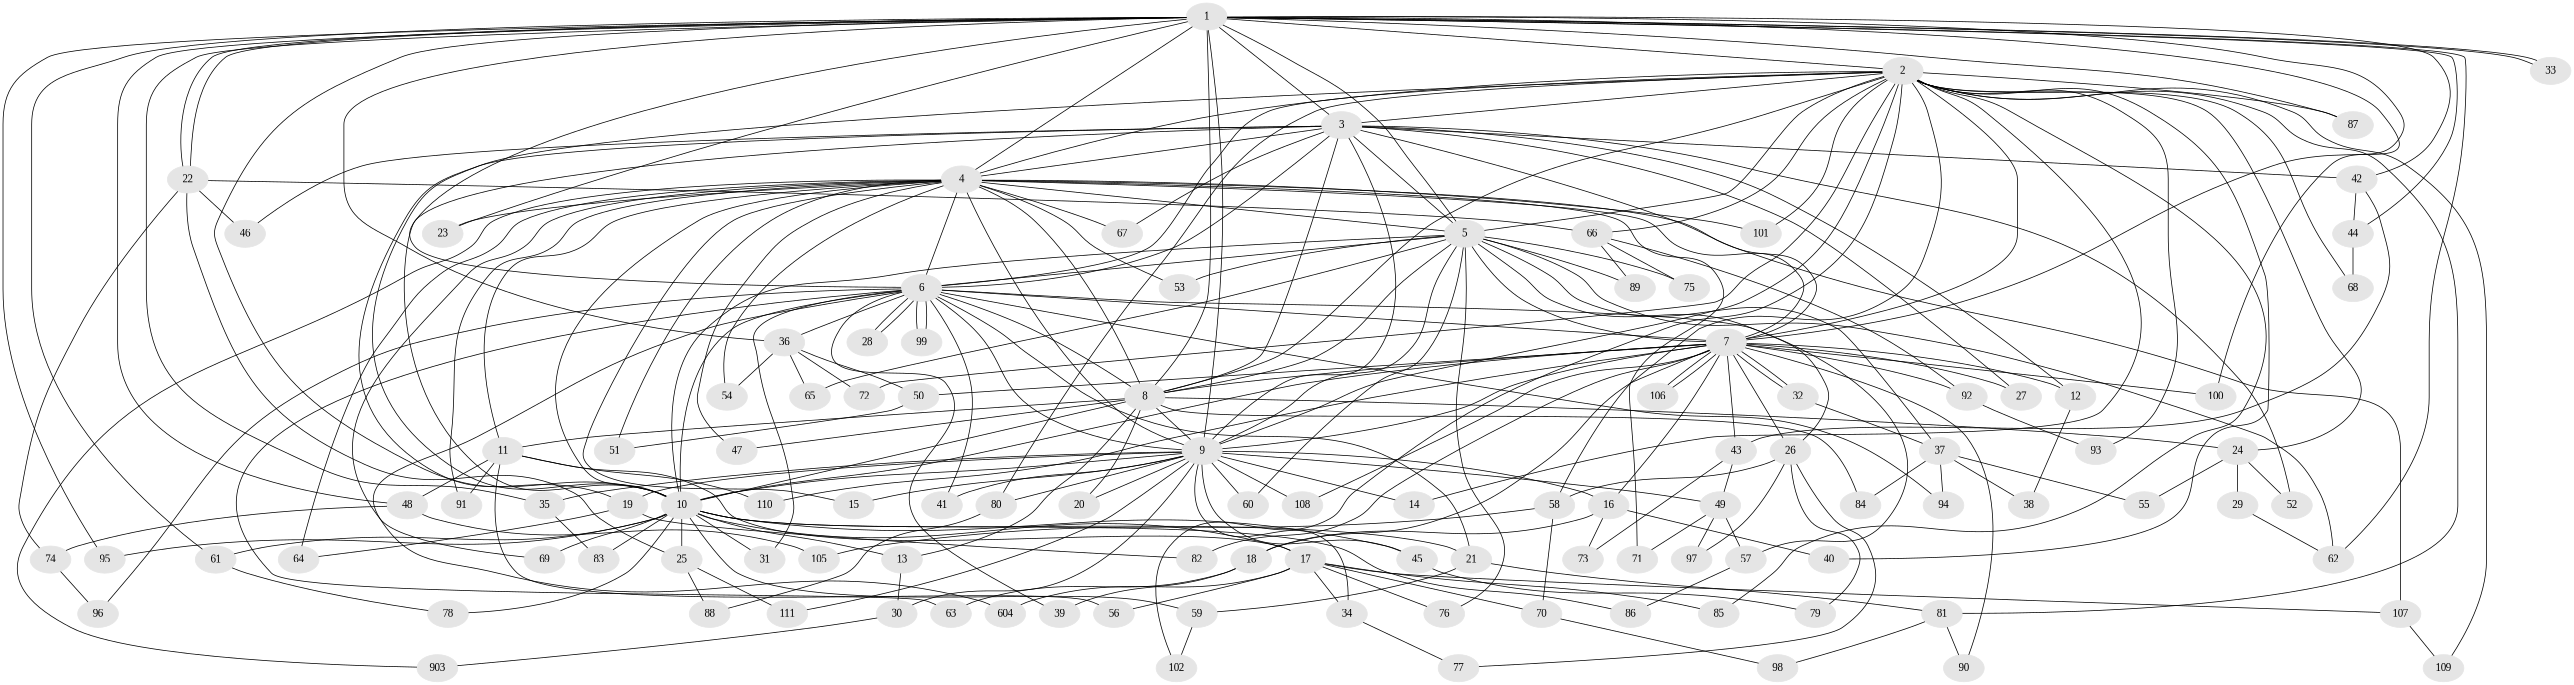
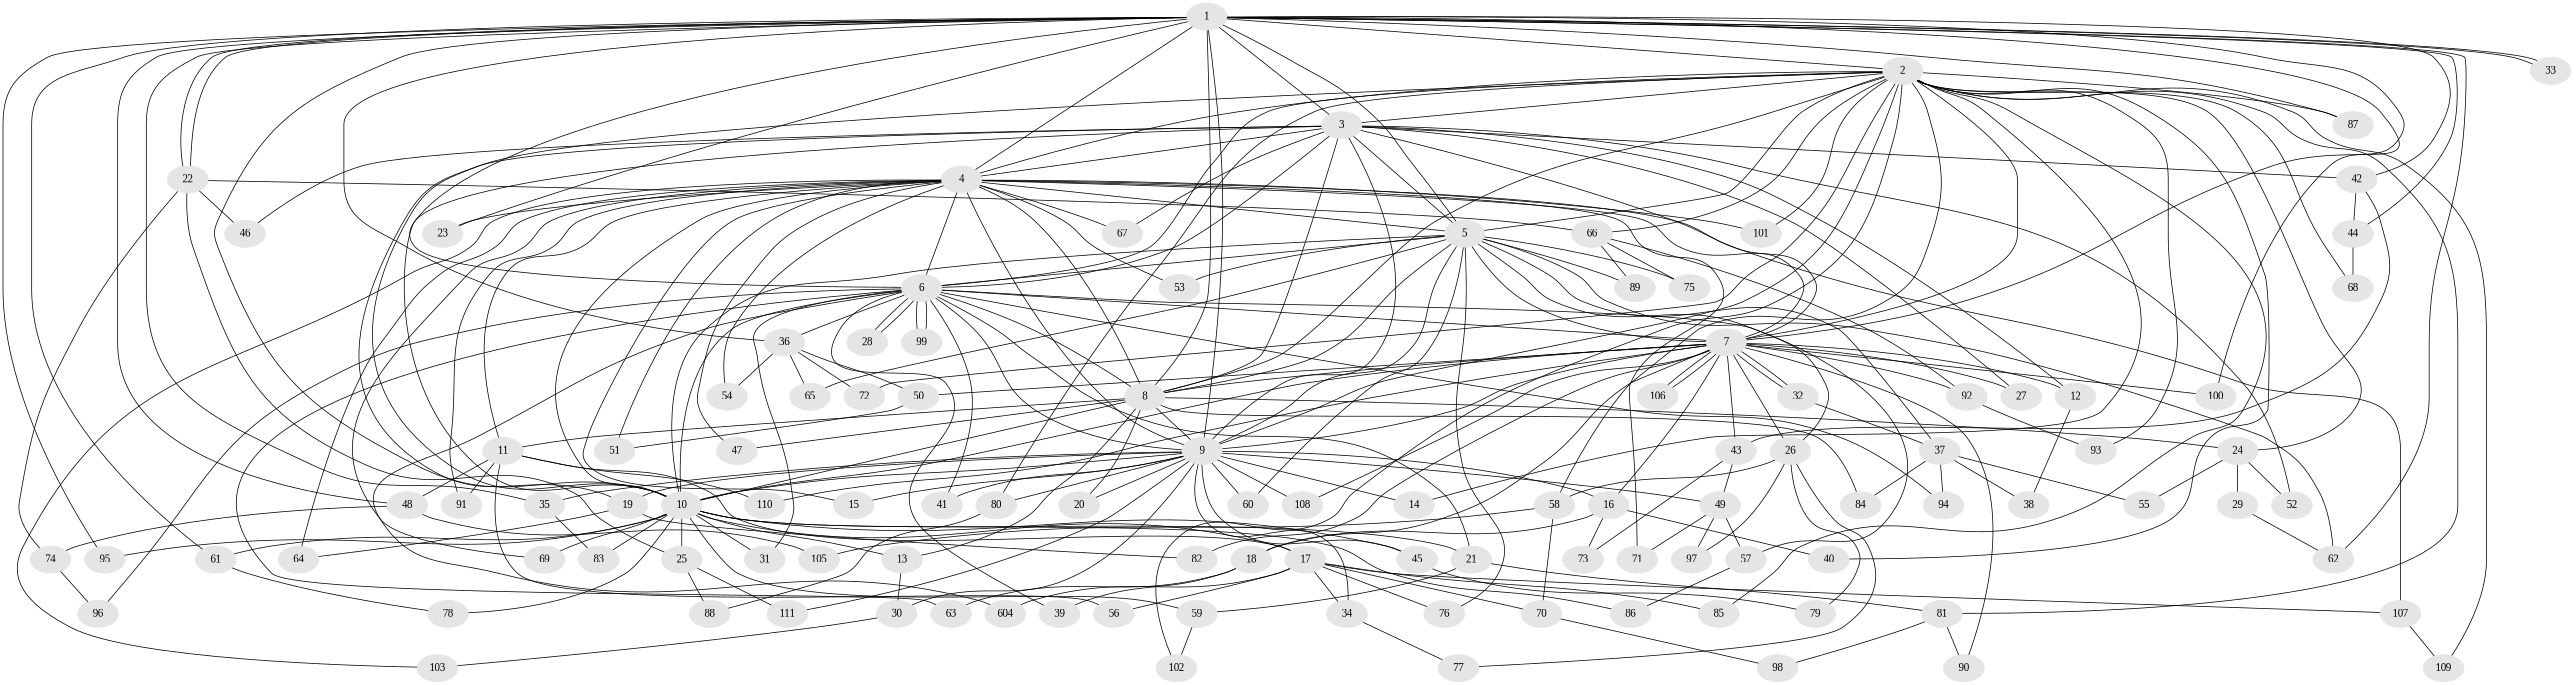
node "903": label "903" -> "103"
